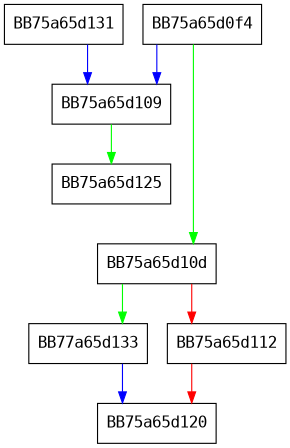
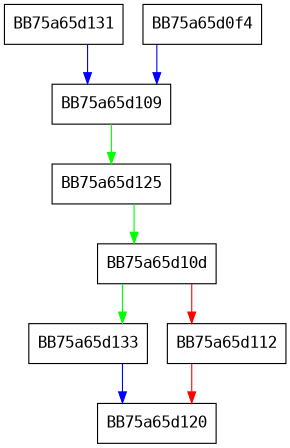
edge "BB75a65d0f4" -> "BB75a65d10d": now "BB75a65d125" -> "BB75a65d10d"
node "BB77a65d133": label "BB77a65d133" -> "BB75a65d133"
